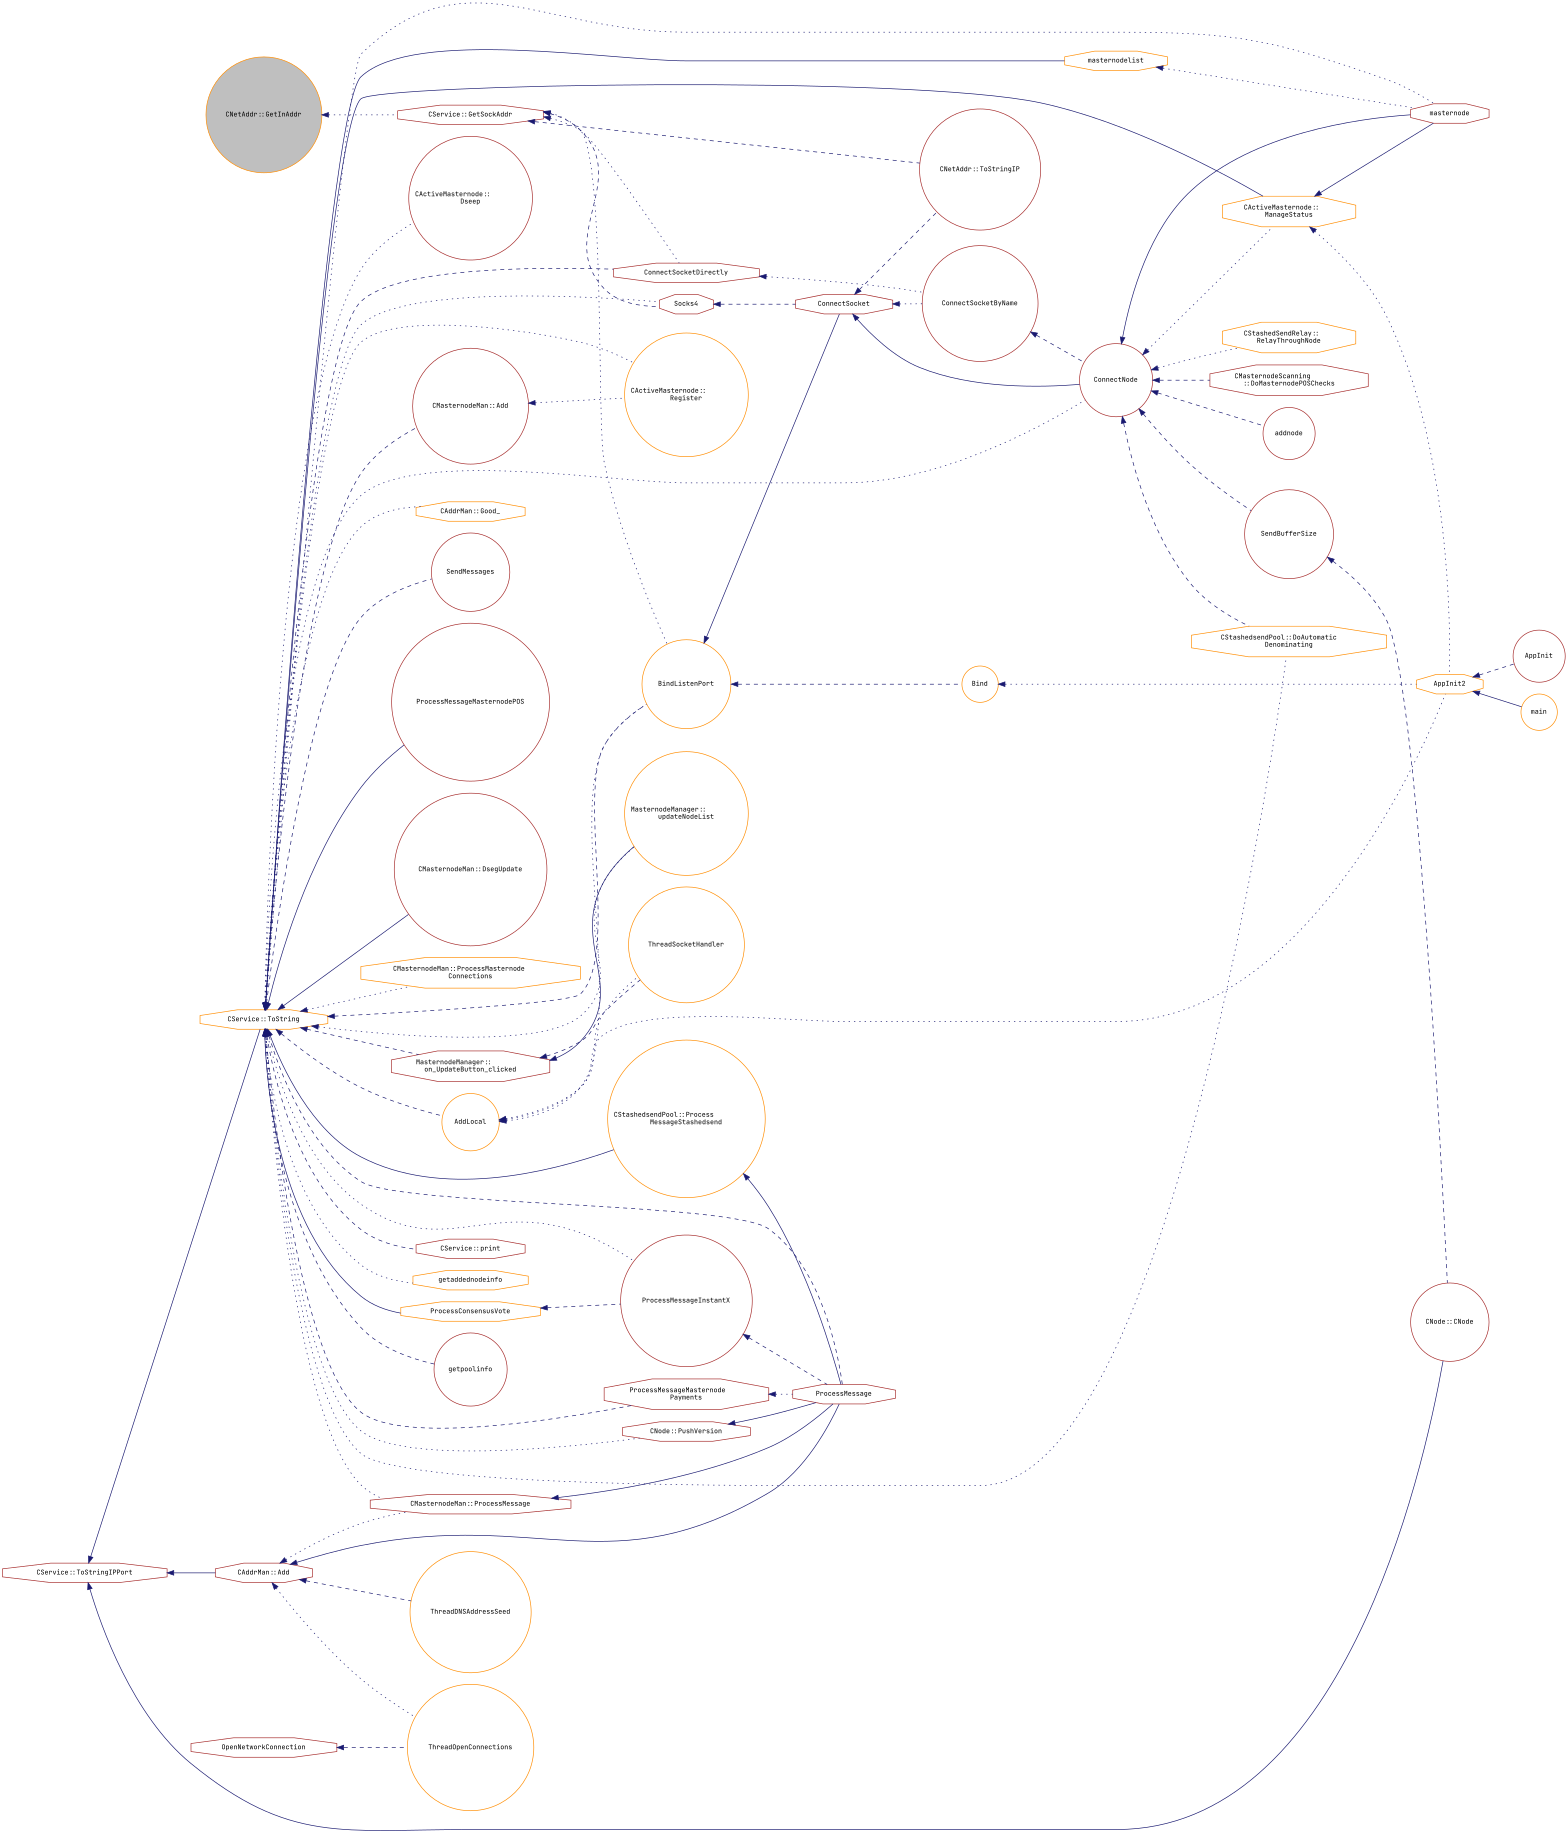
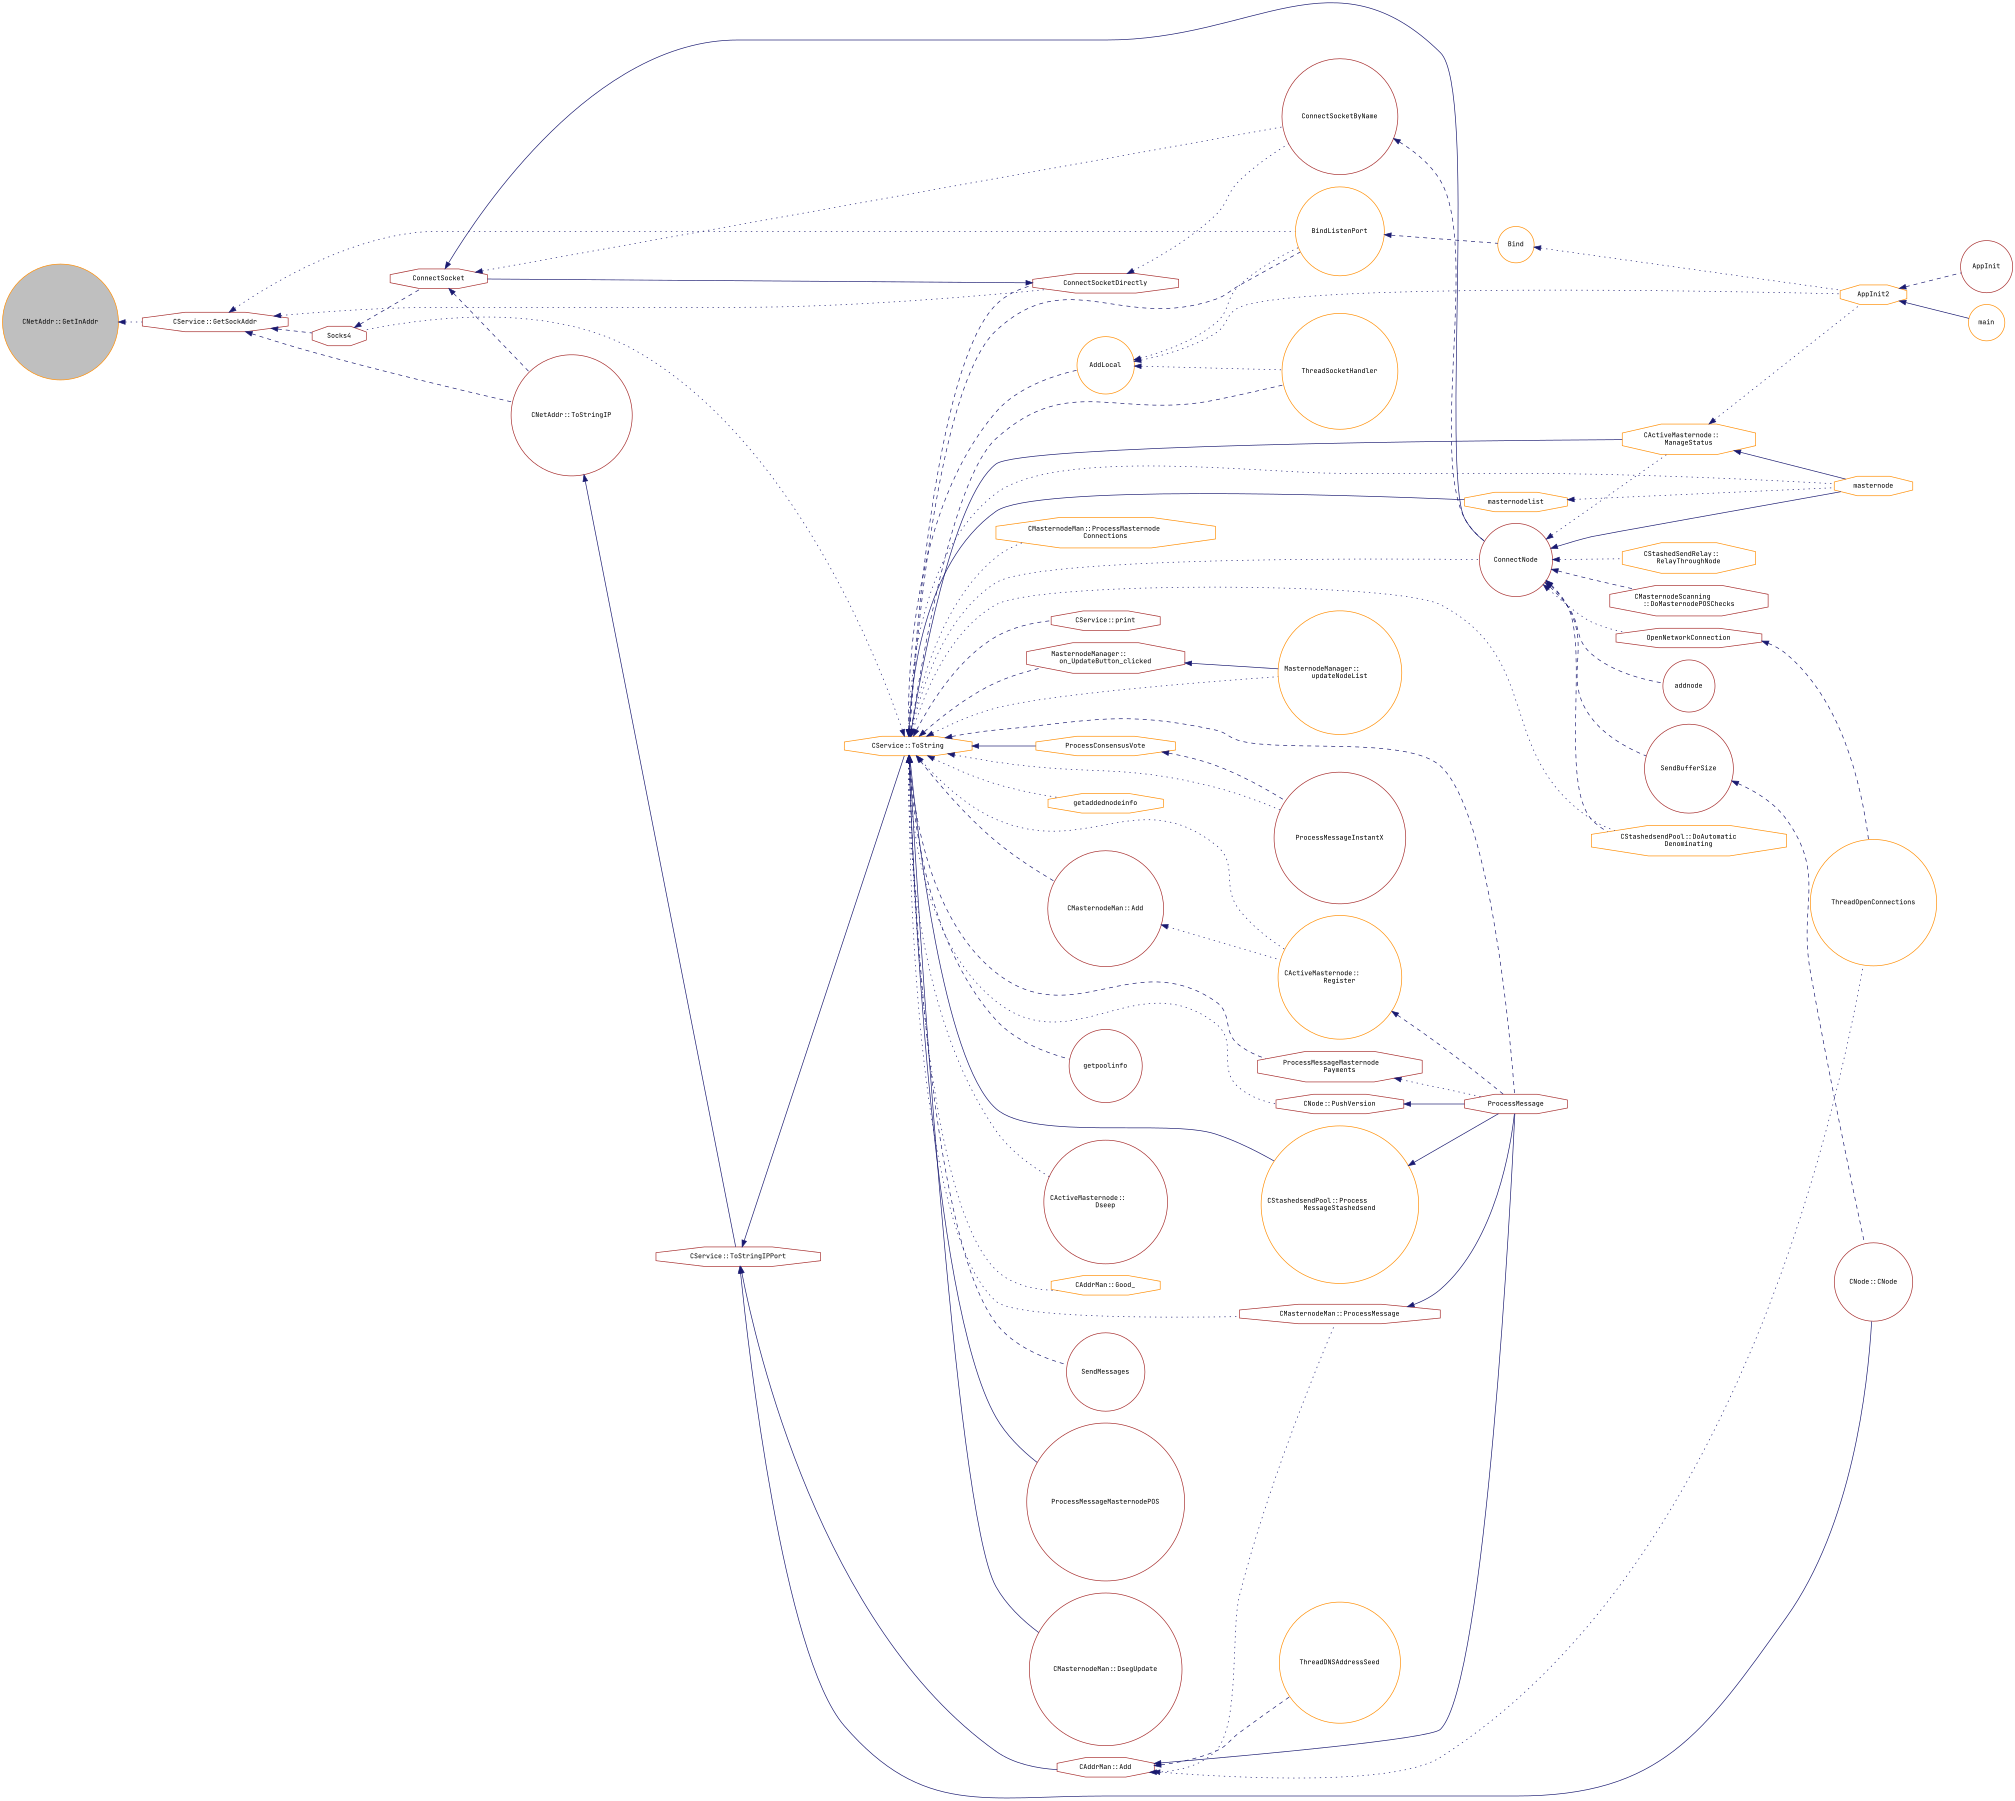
node "masternode": color brown -> darkorange
edge "ConnectSocket" -> "BindListenPort": now "ConnectSocket" -> "ConnectSocketDirectly"
edge "OpenNetworkConnection" -> "ConnectNode": added
edge "CService::ToStringIPPort" -> "CNetAddr::ToStringIP": added
edge "ThreadSocketHandler" -> "MasternodeManager:: on_UpdateButton_clicked": now "ThreadSocketHandler" -> "CService::ToString"
edge "ProcessMessage" -> "ProcessMessageInstantX": now "ProcessMessage" -> "CActiveMasternode:: Register"
